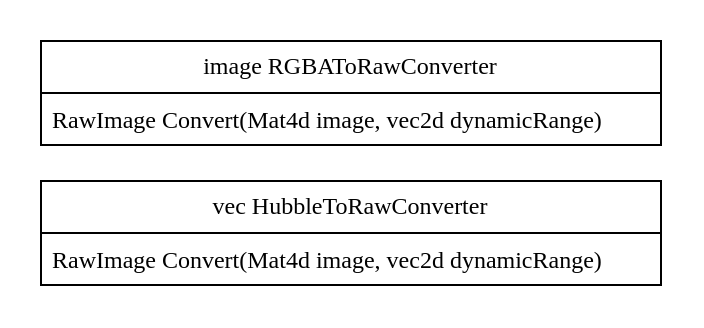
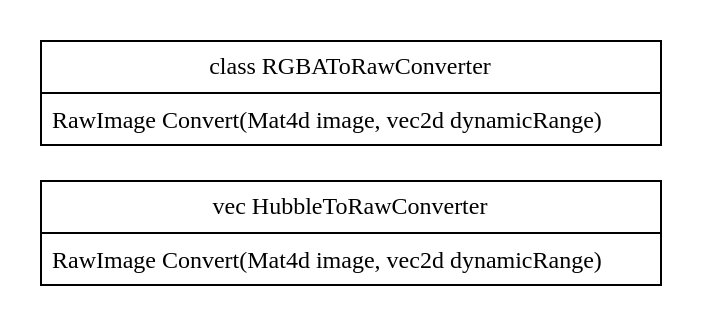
node "image RGBAToRawConverter": label "image RGBAToRawConverter" -> "class RGBAToRawConverter"
